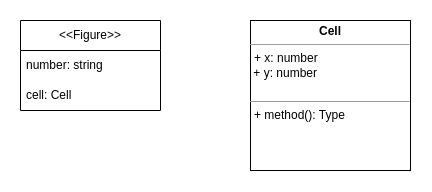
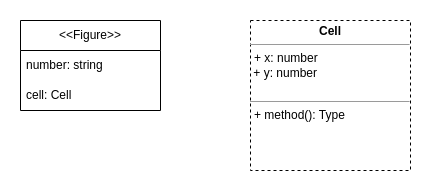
node "Cell + x: number + y: number + method(): Type": style solid -> dashed
